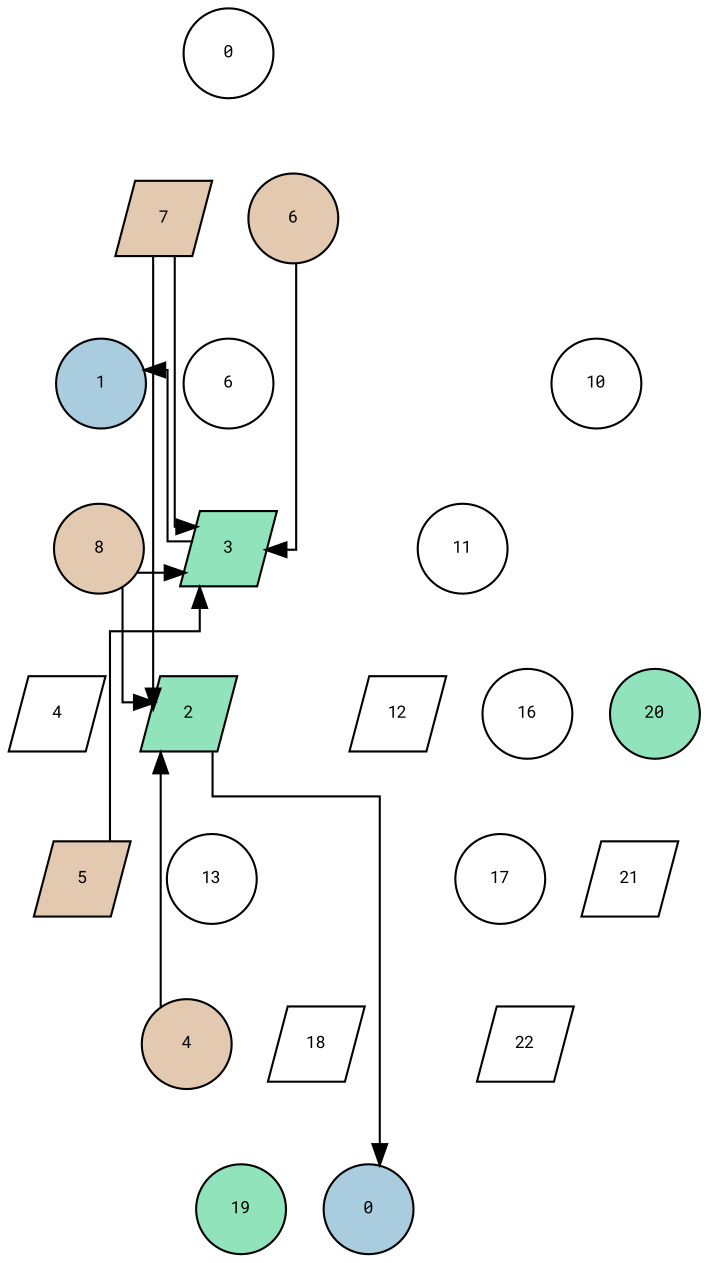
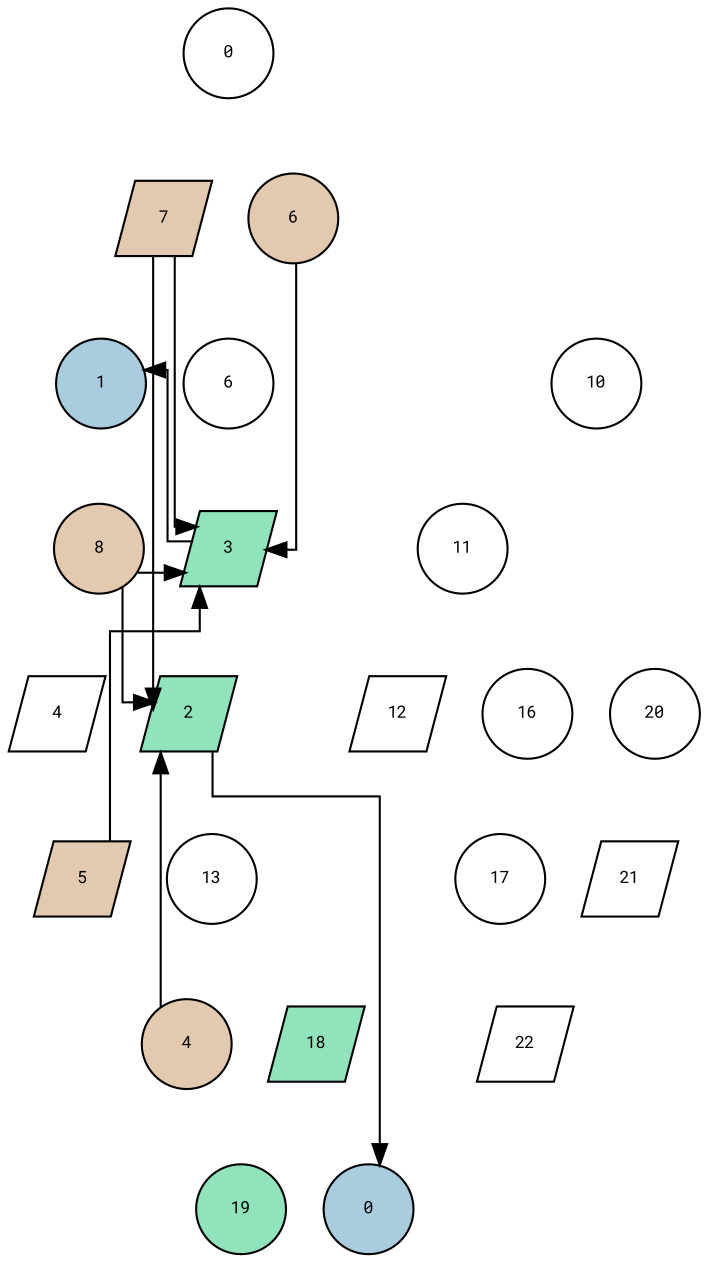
node "20": fillcolor #91e3bb -> #ffffff
node "18": fillcolor #ffffff -> #91e3bb
